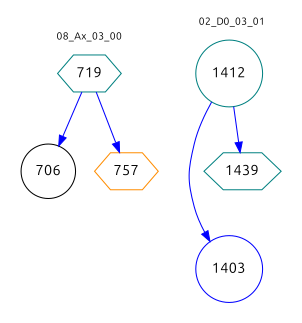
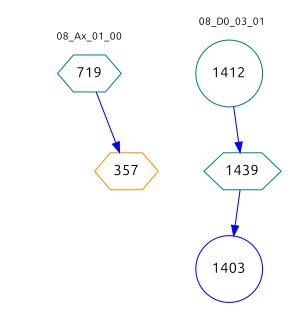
cluster "02_D0_03_01": label "02_D0_03_01" -> "08_D0_03_01"
cluster "08_Ax_03_00": label "08_Ax_03_00" -> "08_Ax_01_00"
edge "1412" -> "1403": now "1439" -> "1403"
node "706": removed
node "757": label "757" -> "357"
